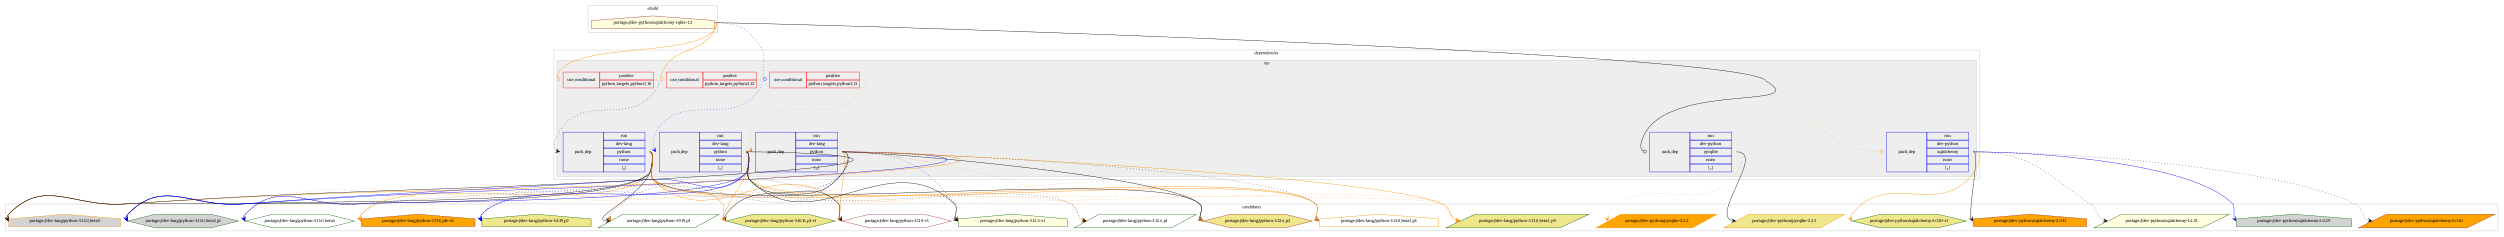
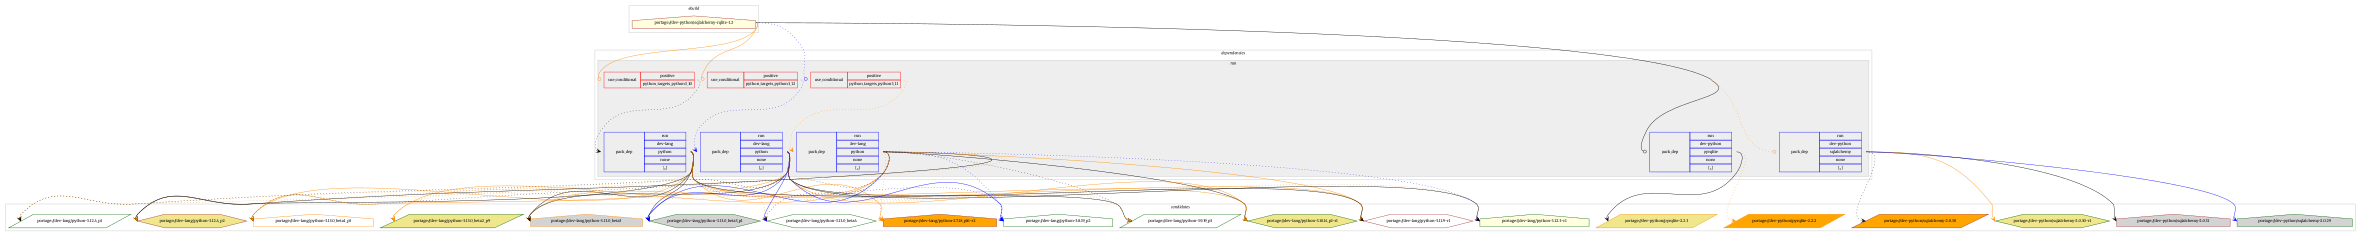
node "portage://dev-lang/python-3.8.19_p2": fillcolor khaki -> white
node "portage://dev-python/sqlalchemy-2.0.31": fillcolor orange -> lightgrey
node "portage://dev-python/sqlalchemy-1.4.52": removed
